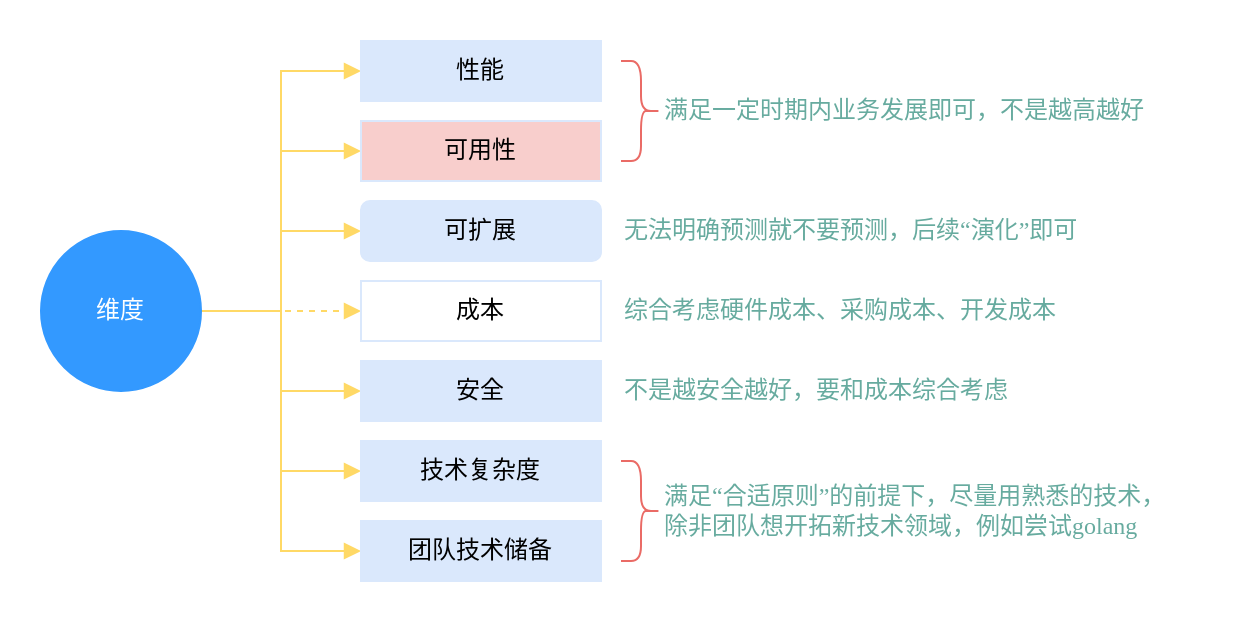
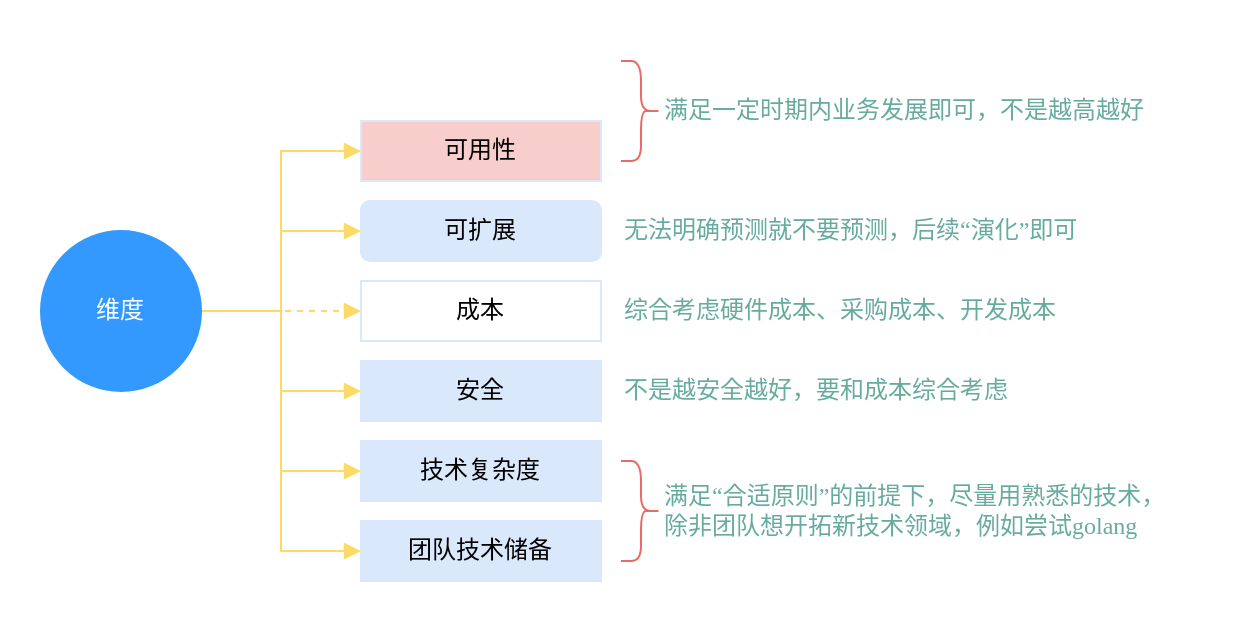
node "性能": removed
edge "维度" -> "性能": removed
